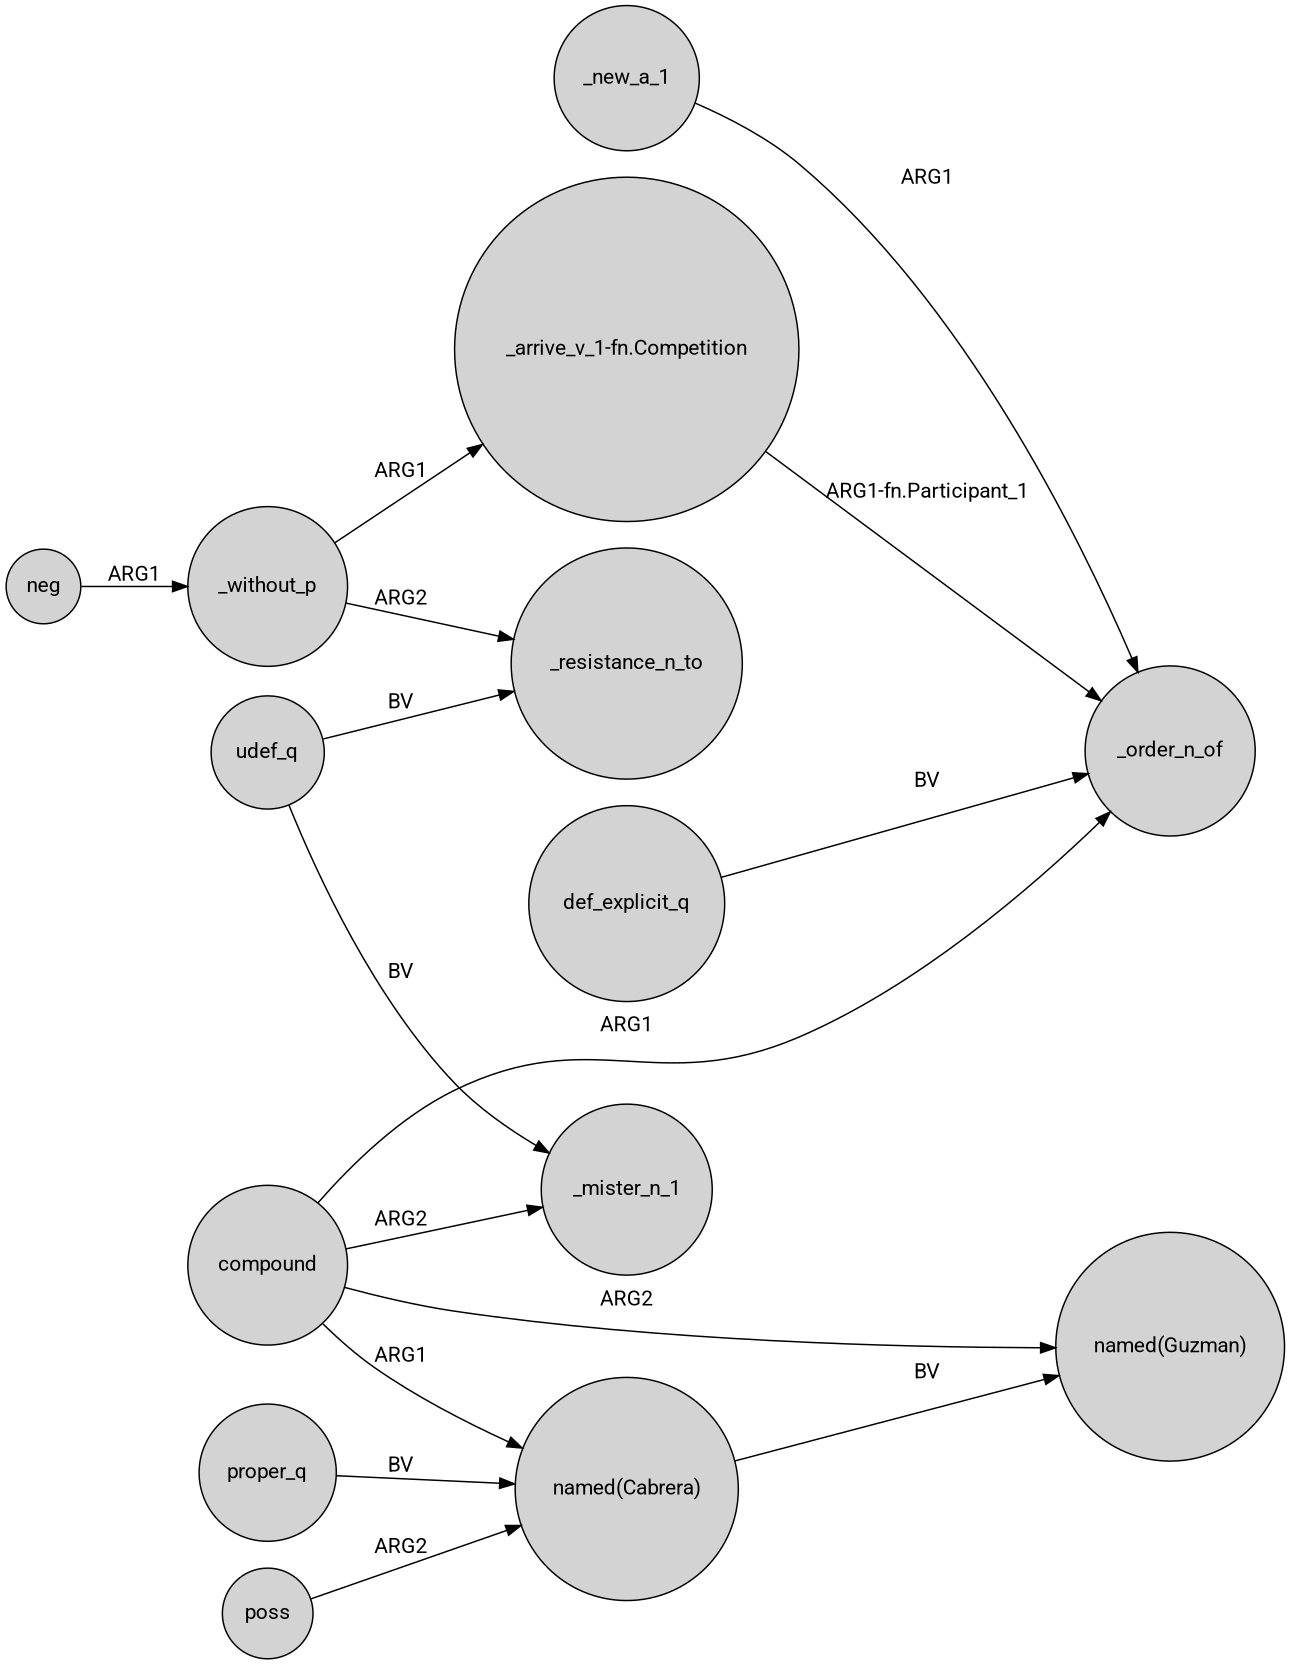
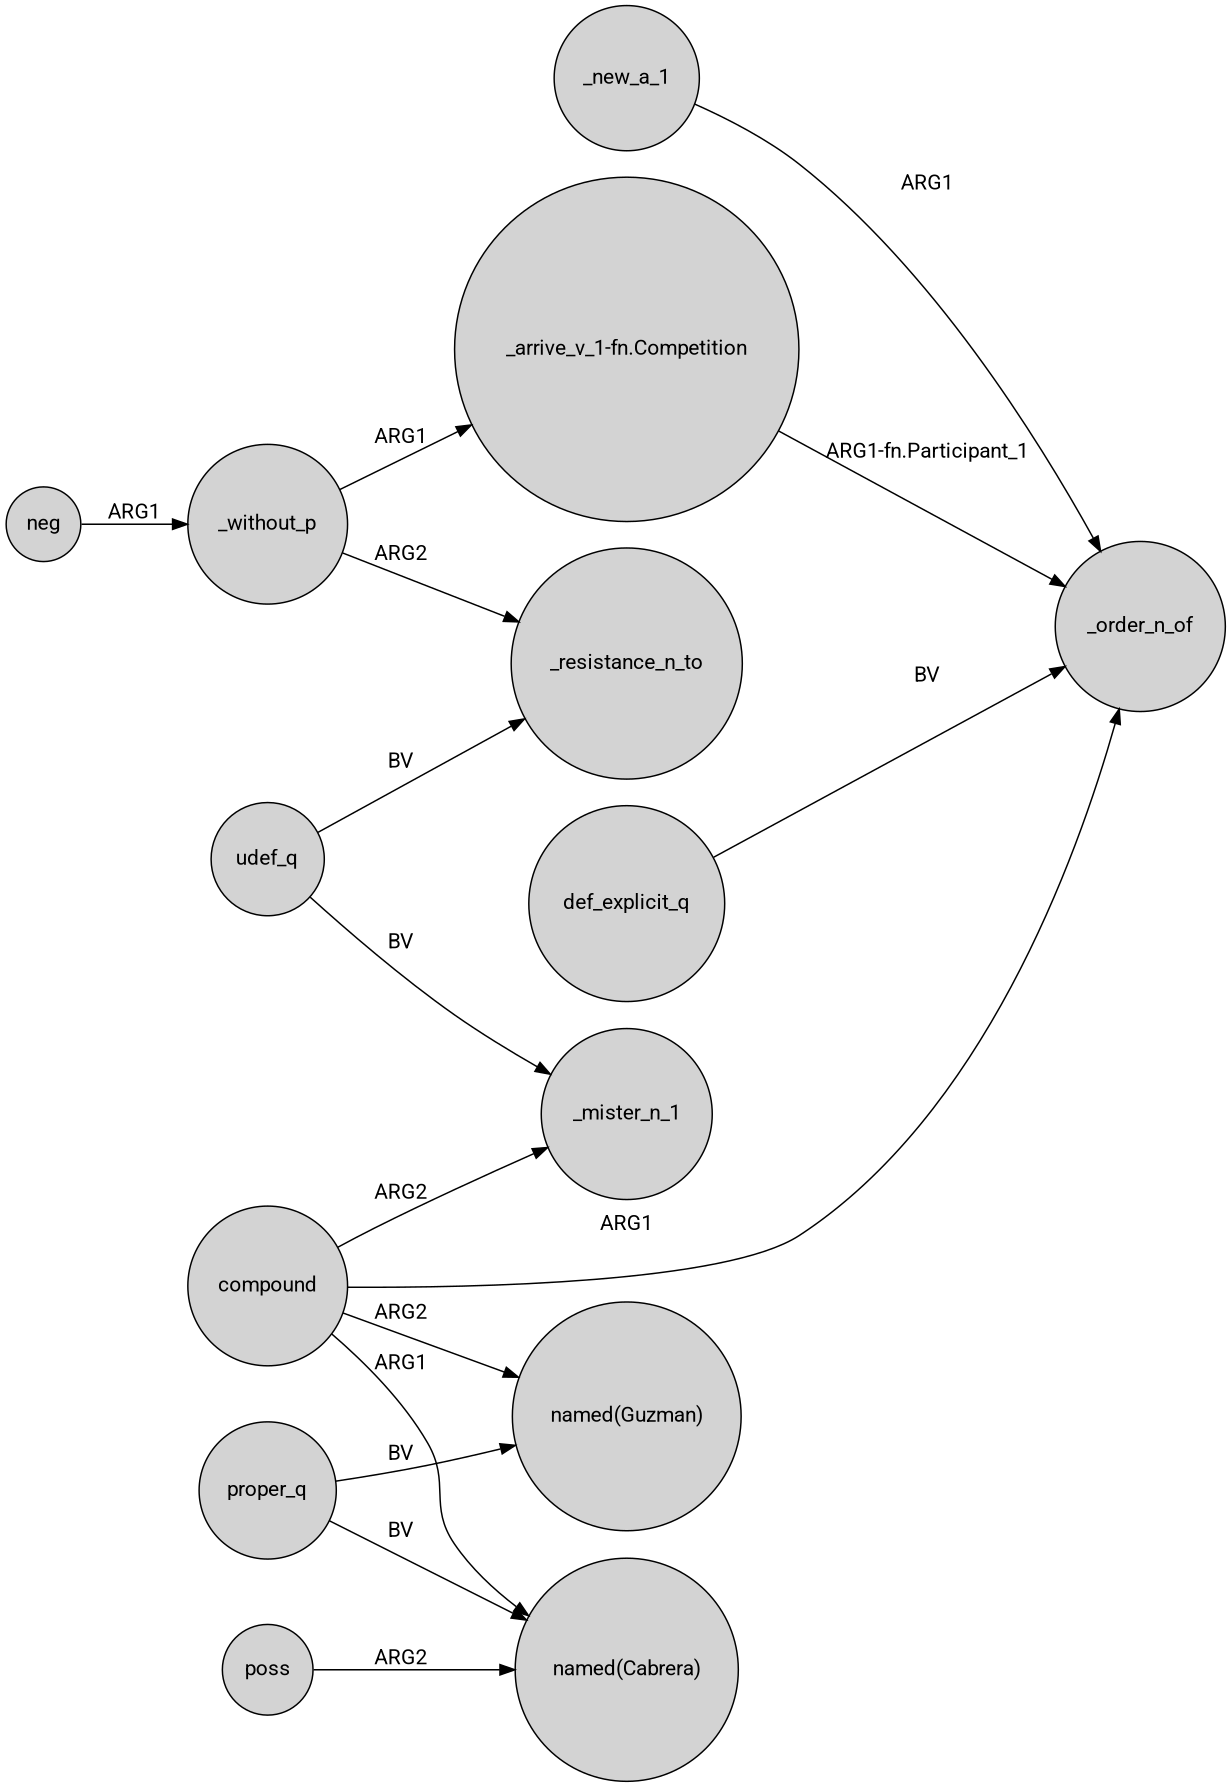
edge "named(Cabrera)" -> "named(Guzman)": now "proper_q" -> "named(Guzman)"
